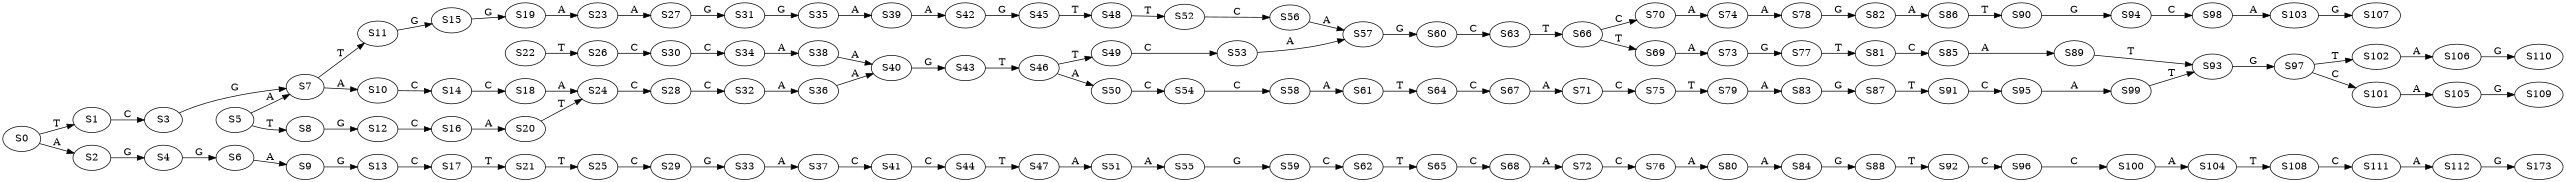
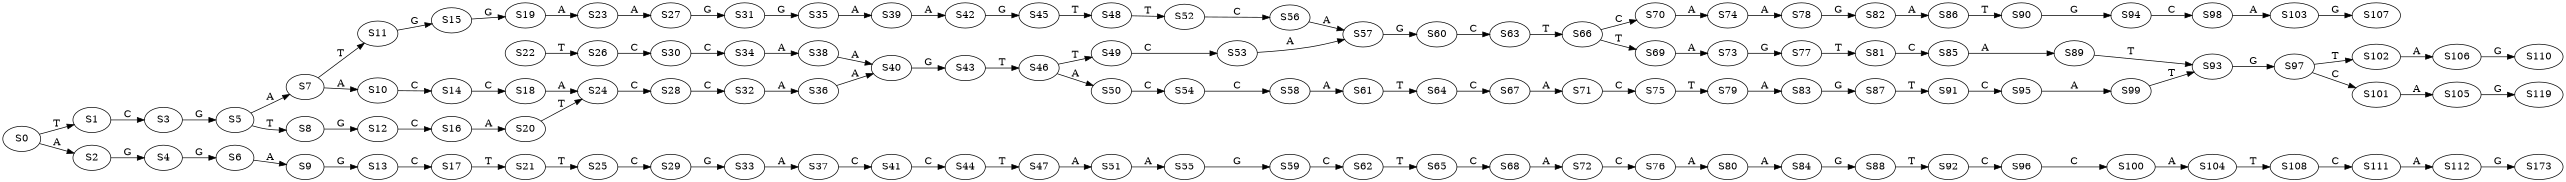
node "S109": label "S109" -> "S119"
edge "S3" -> "S7": now "S3" -> "S5"
